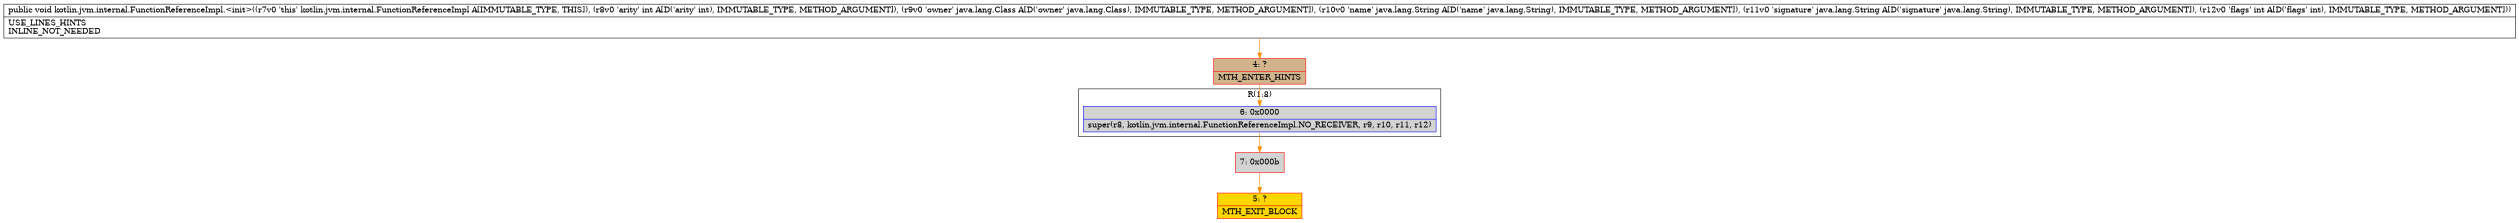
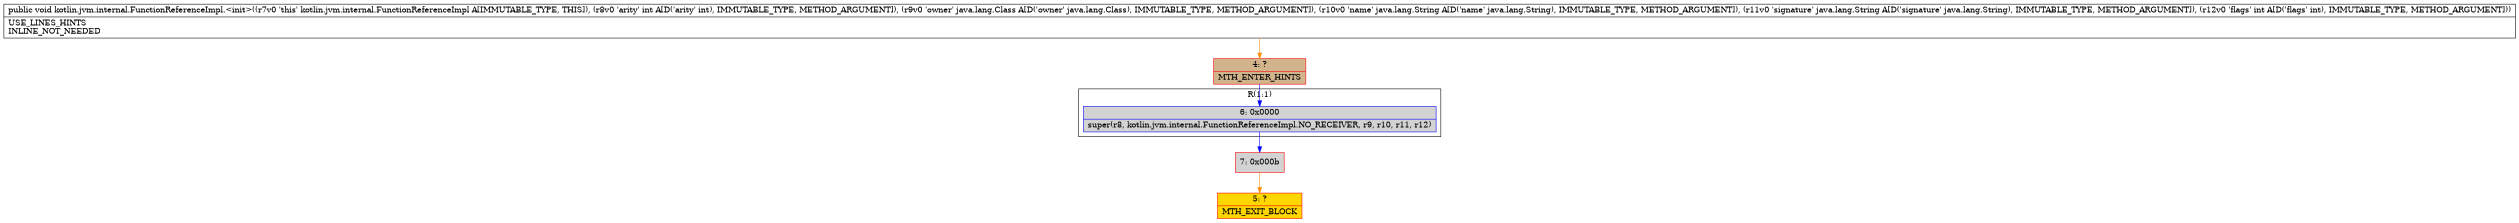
edge "4: ?" -> "6: 0x0000": color darkorange -> blue
cluster "R(1:8)": label "R(1:8)" -> "R(1:1)"
edge "6: 0x0000" -> "7: 0x000b": color darkorange -> blue
